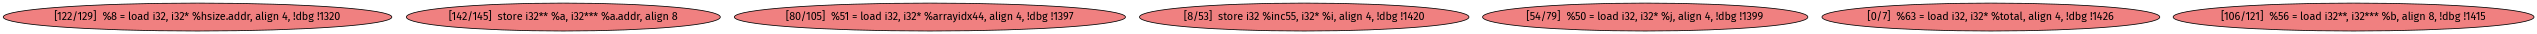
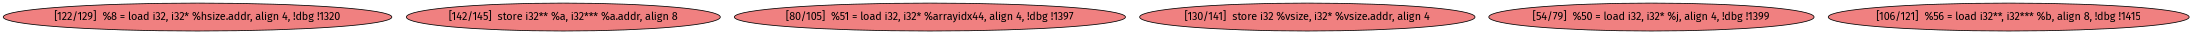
node "[8/53]  store i32 %inc55, i32* %i, align 4, !dbg !1420": removed
node "[130/141]  store i32 %vsize, i32* %vsize.addr, align 4": added
node "[0/7]  %63 = load i32, i32* %total, align 4, !dbg !1426": removed
